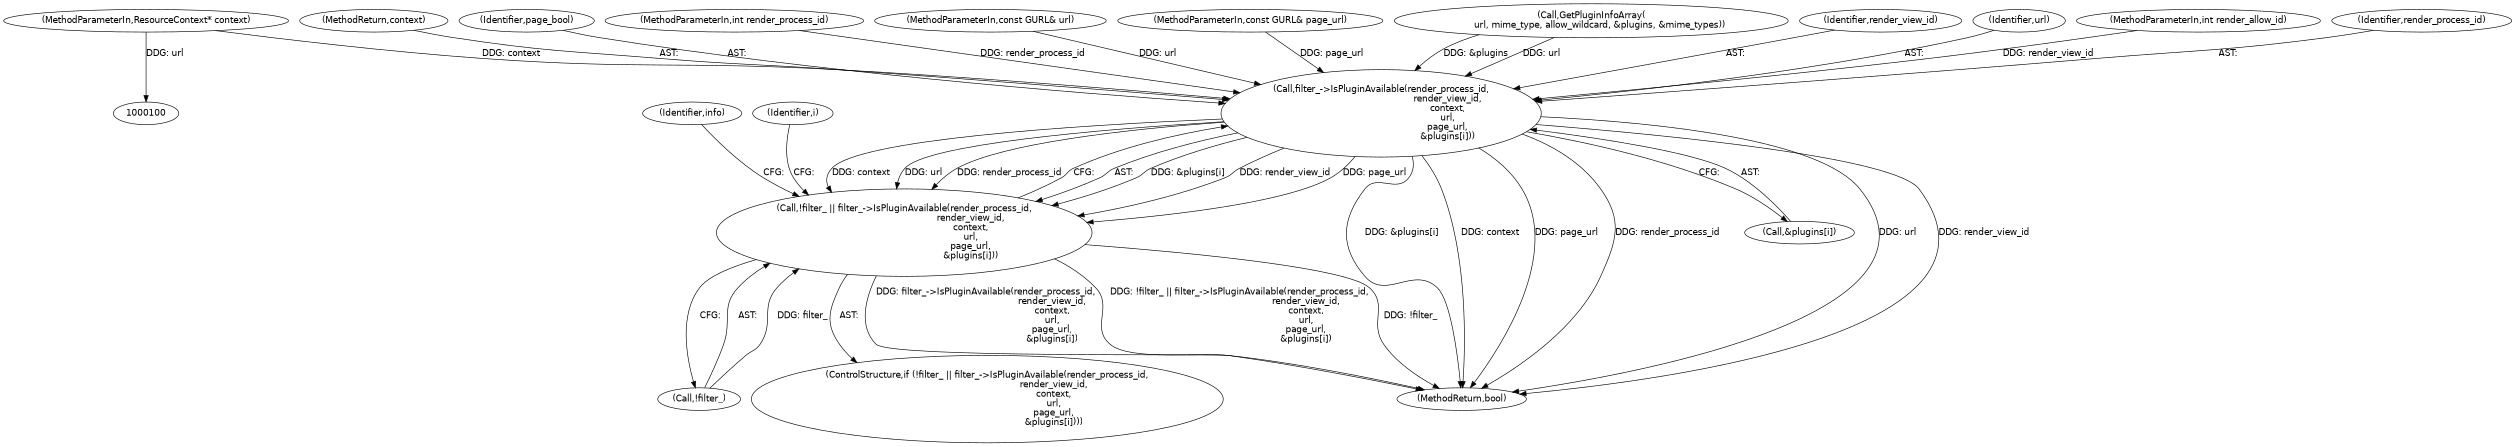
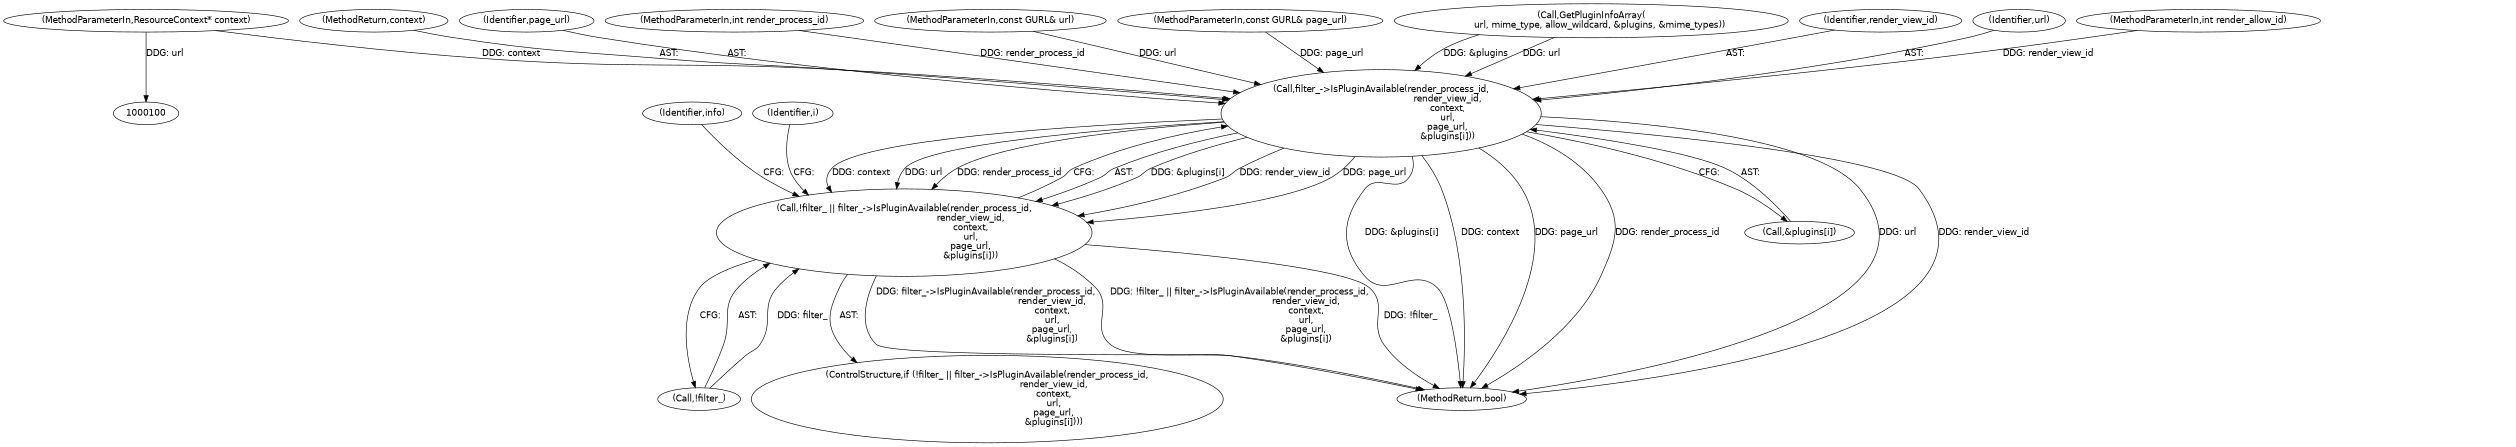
node "(Identifier,page_bool)": label "(Identifier,page_bool)" -> "(Identifier,page_url)"
node "(Identifier,render_process_id)": removed
